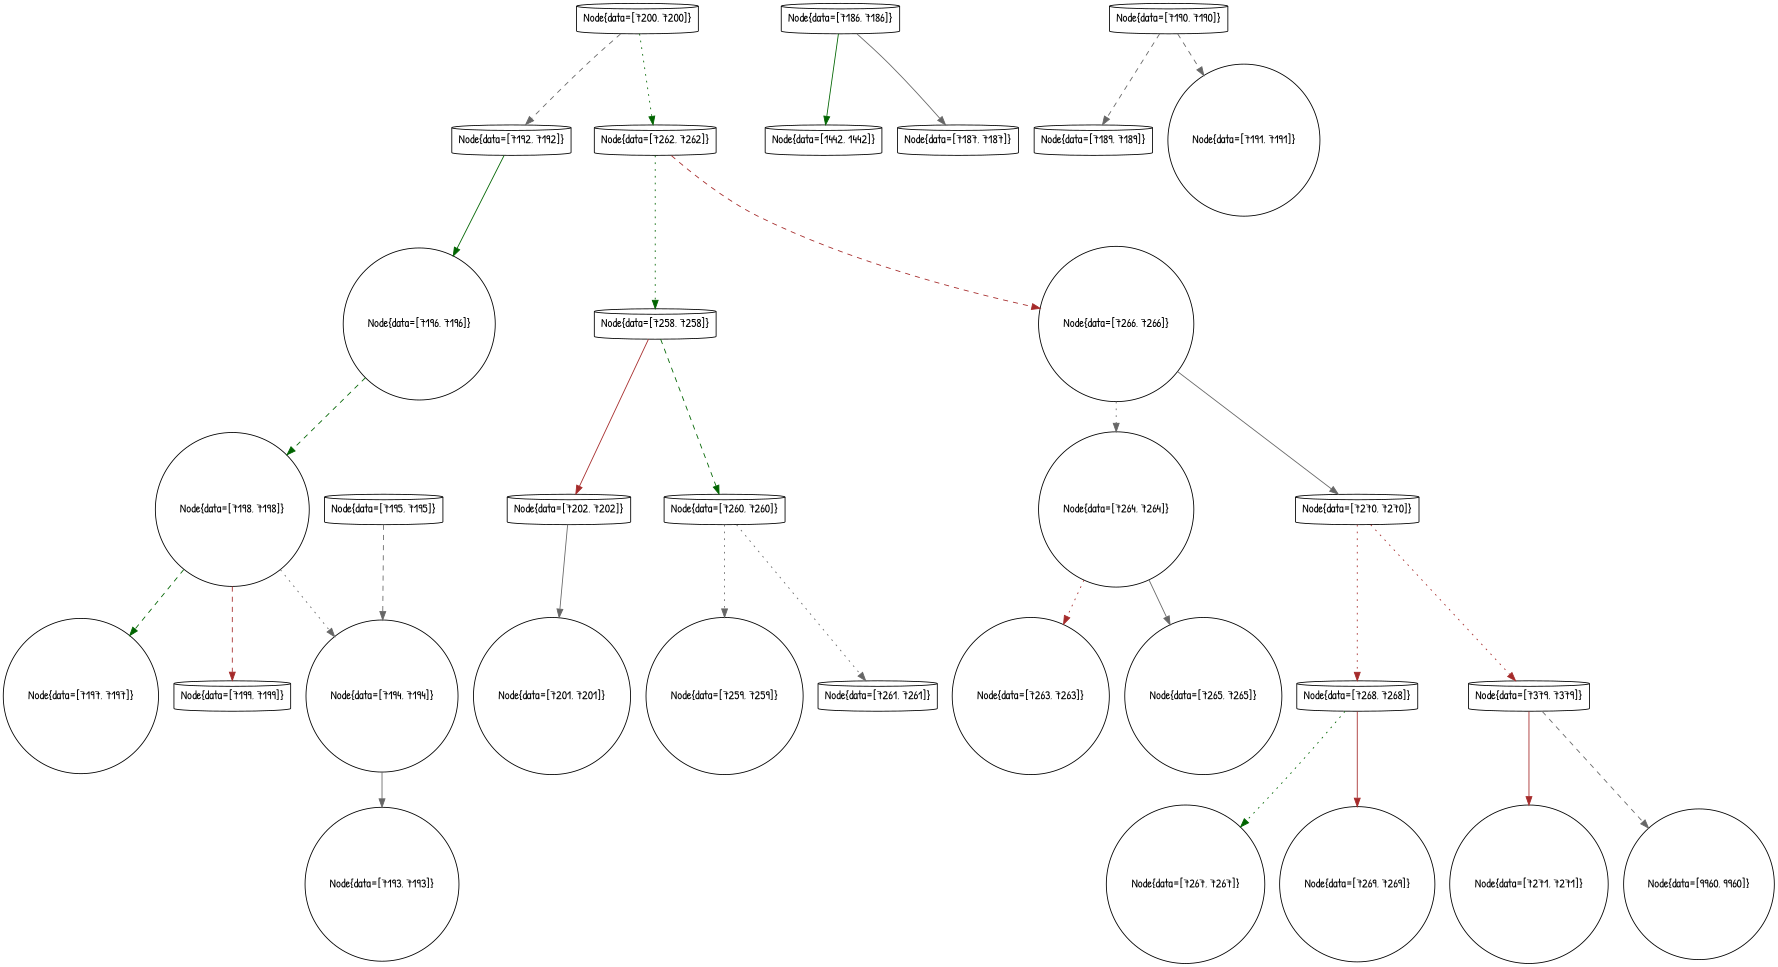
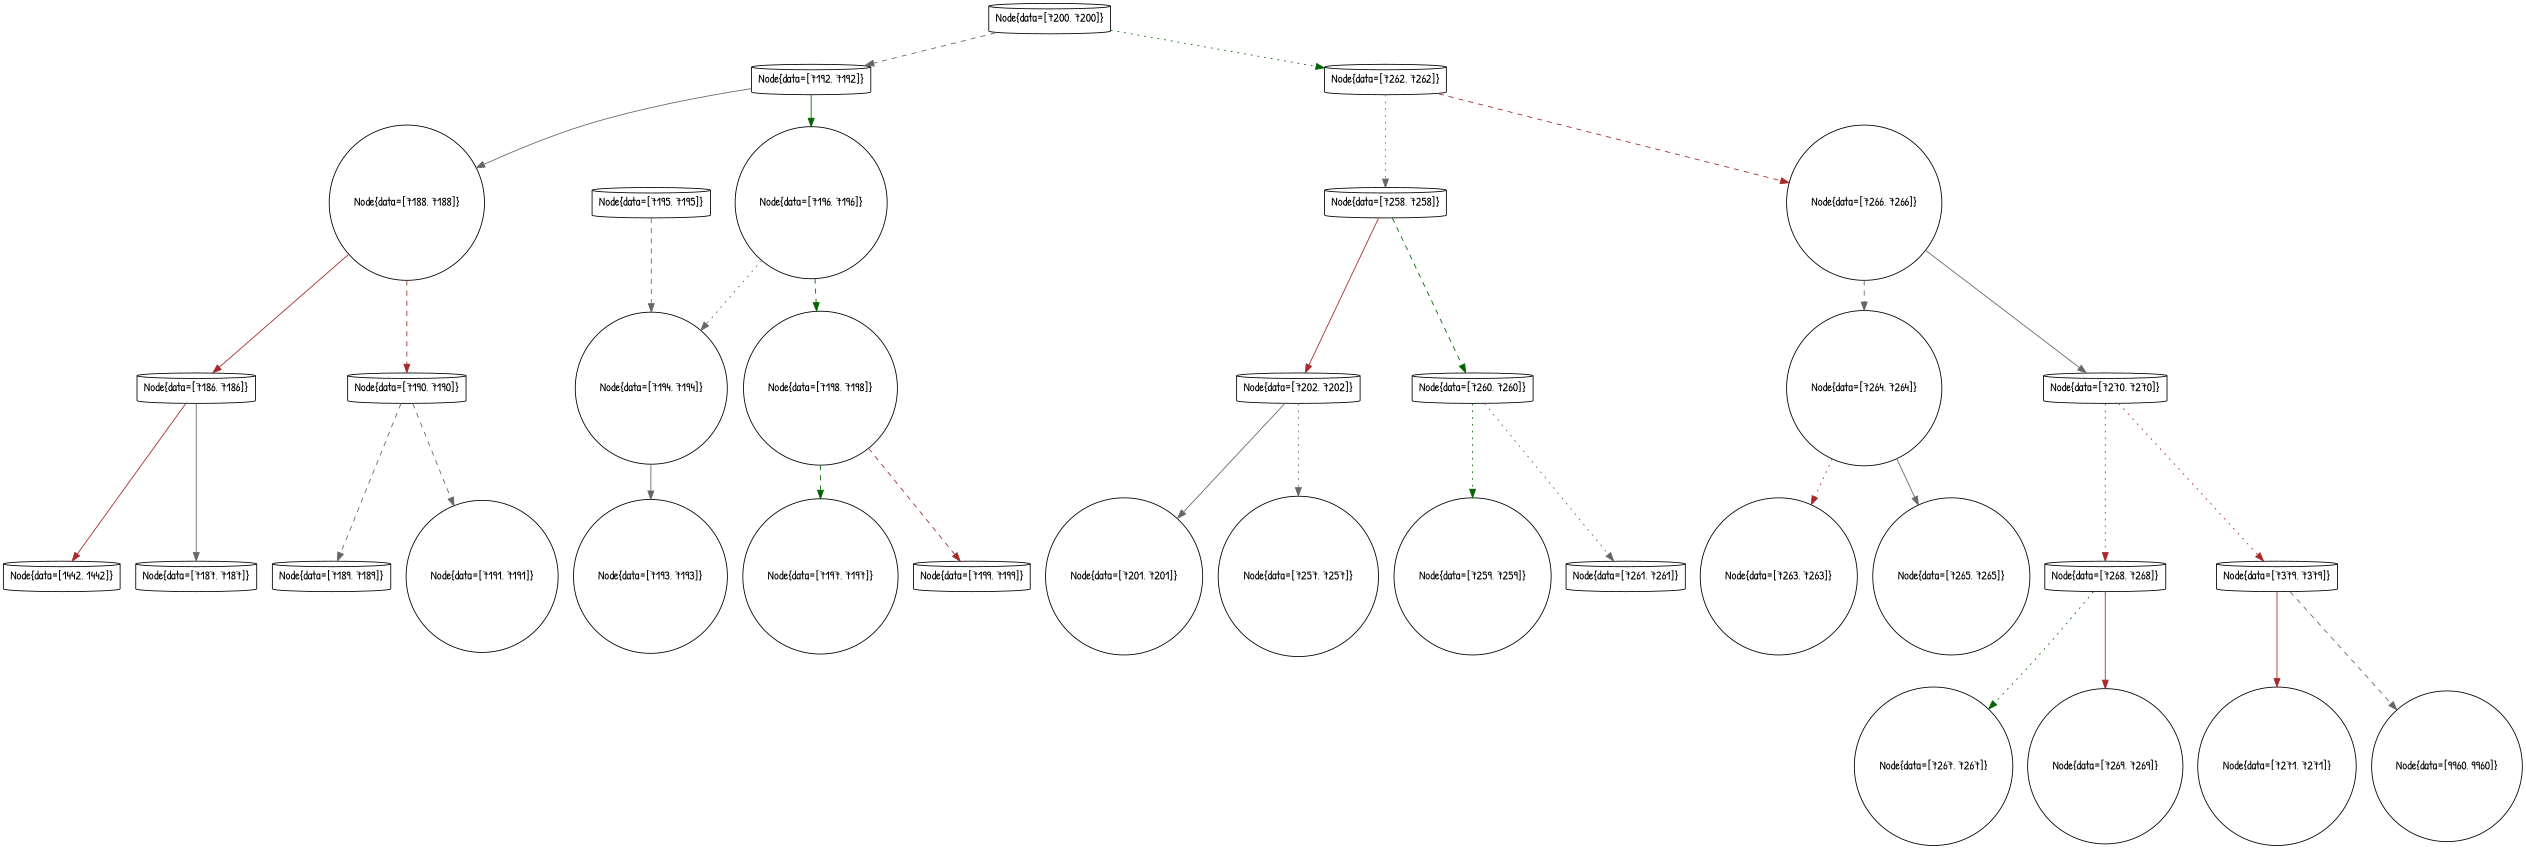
edge "Node{data=[7186, 7186]}" -> "Node{data=[1442, 1442]}": color darkgreen -> brown
node "Node{data=[7188, 7188]}": added
edge "Node{data=[7262, 7262]}" -> "Node{data=[7258, 7258]}": color darkgreen -> gray40
edge "Node{data=[7266, 7266]}" -> "Node{data=[7264, 7264]}": style dotted -> dashed
edge "Node{data=[7260, 7260]}" -> "Node{data=[7259, 7259]}": color gray40 -> darkgreen
node "Node{data=[7257, 7257]}": added
edge "Node{data=[7198, 7198]}" -> "Node{data=[7194, 7194]}": now "Node{data=[7196, 7196]}" -> "Node{data=[7194, 7194]}"
